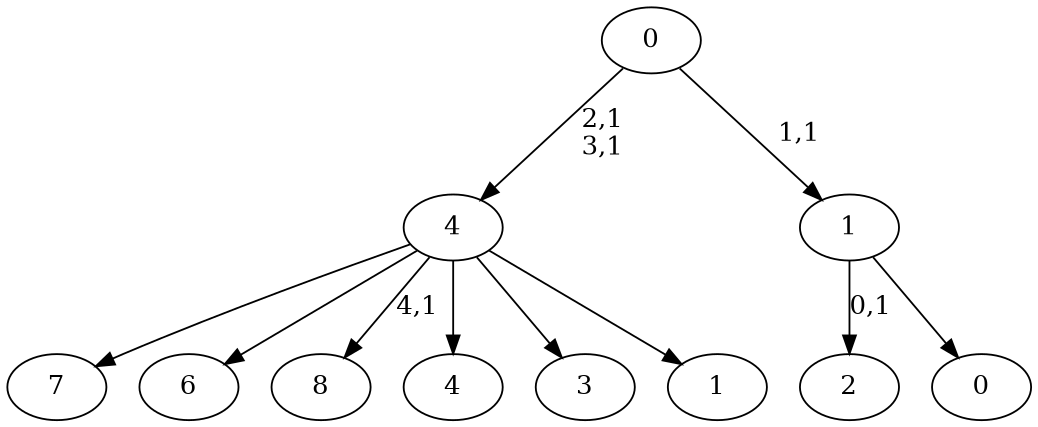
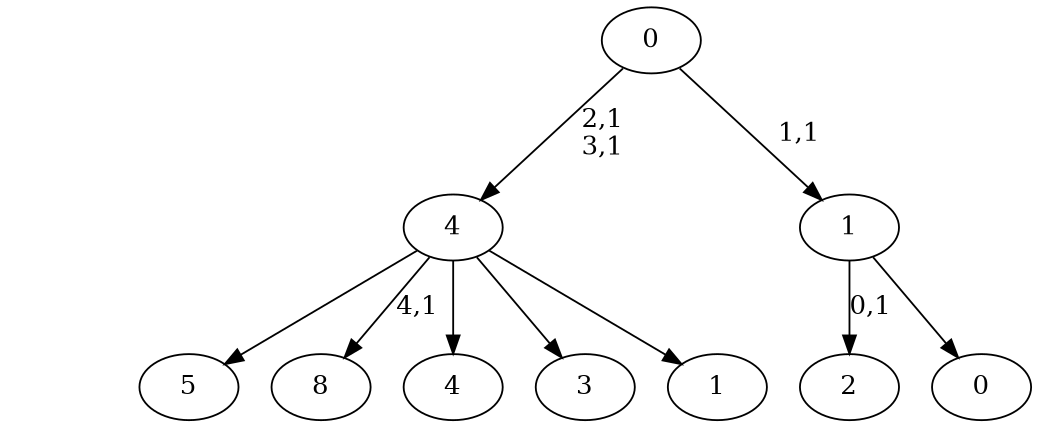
node "7": removed
node "6": label "6" -> "5"
